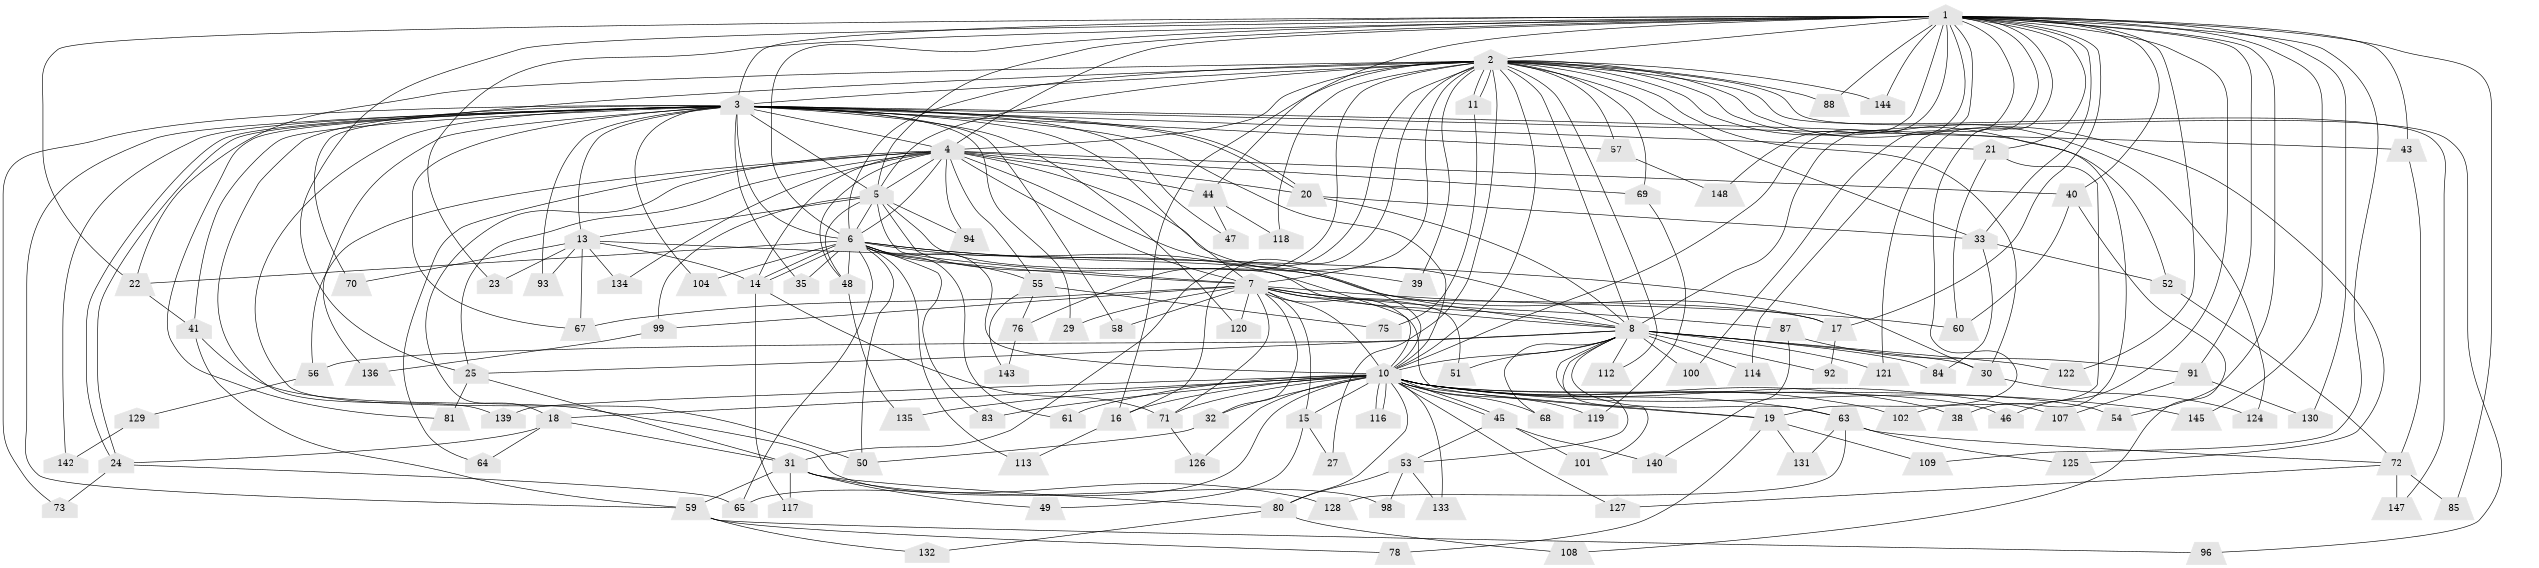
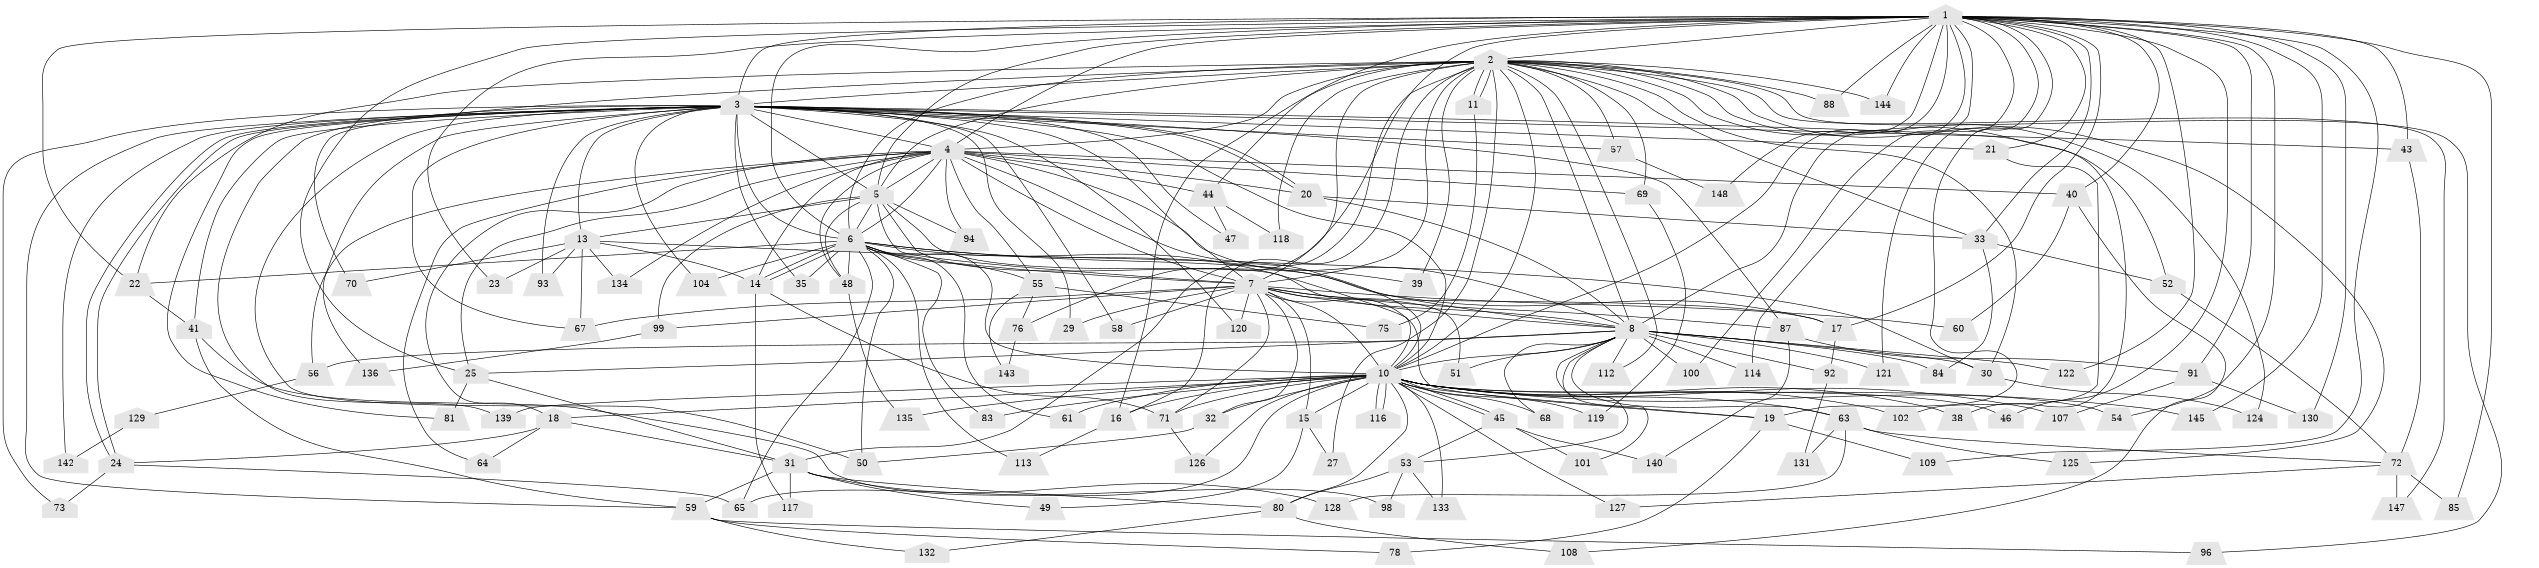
edge "1" -- "7": added
edge "3" -- "87": added
edge "21" -- "60": removed
edge "19" -- "131": now "92" -- "131"
